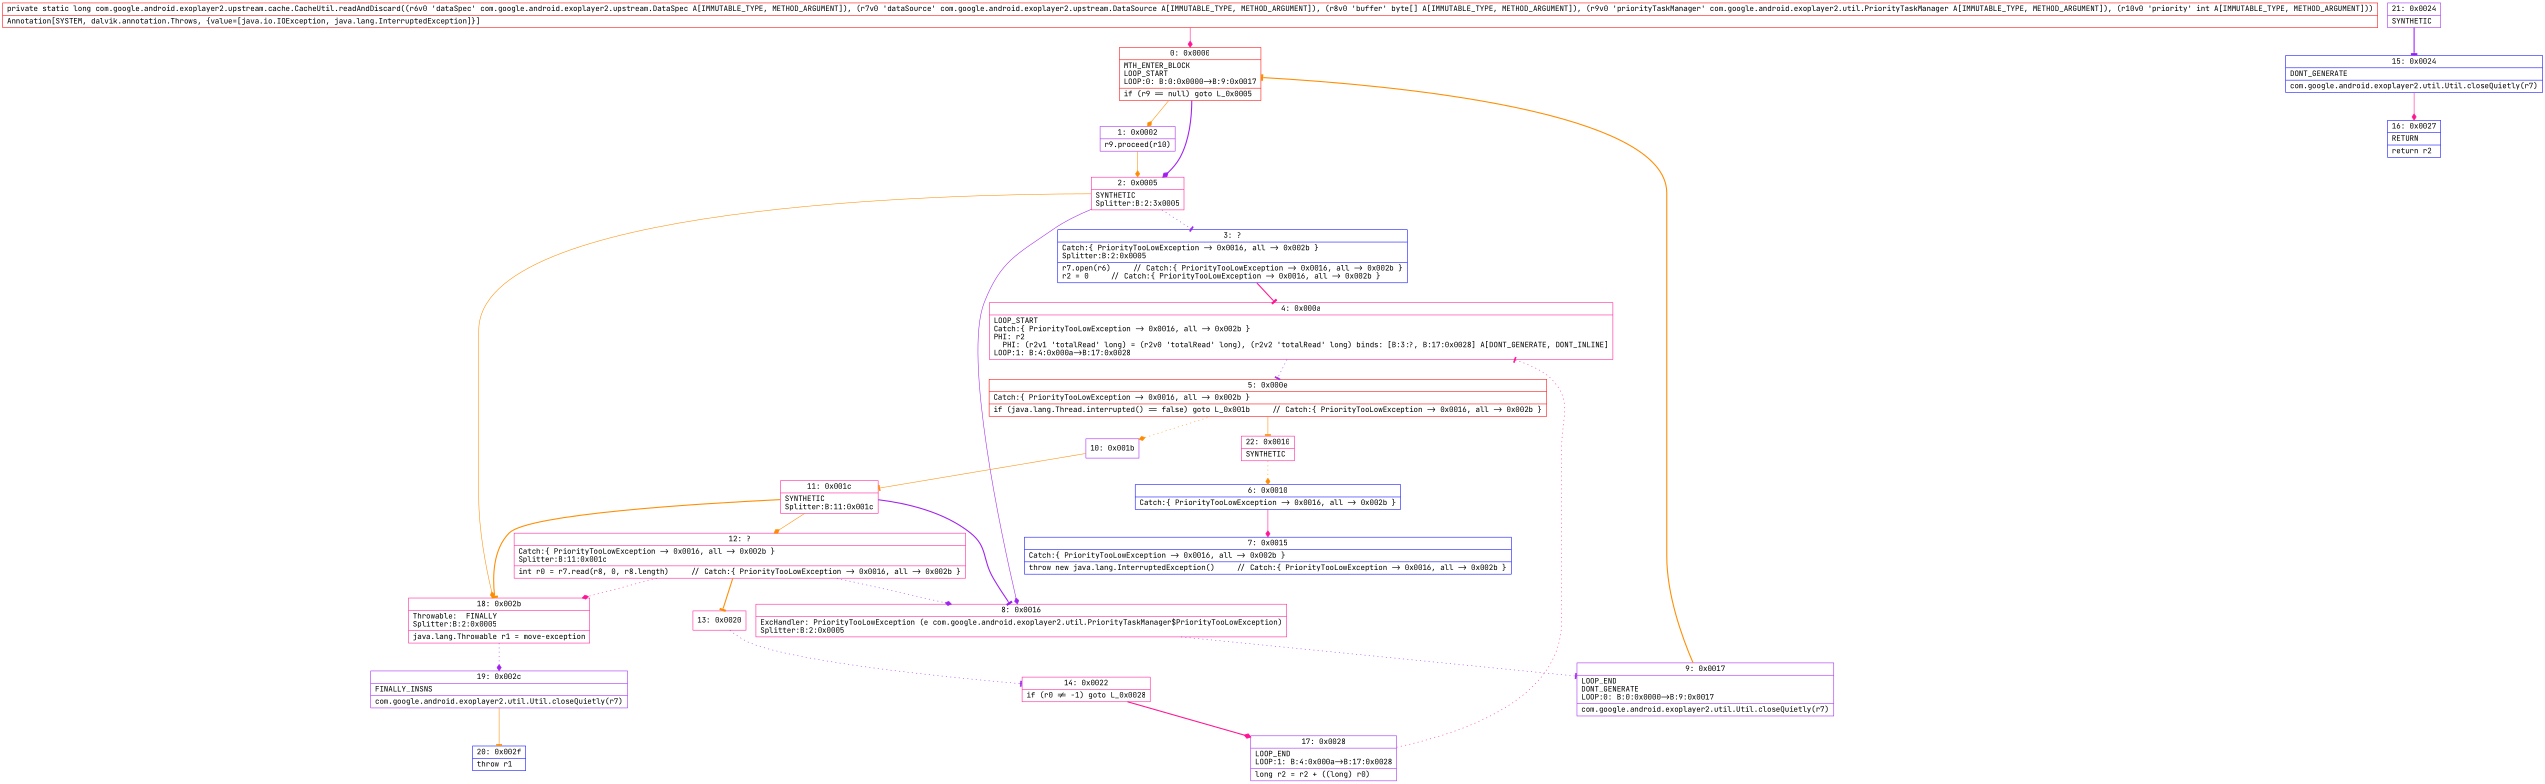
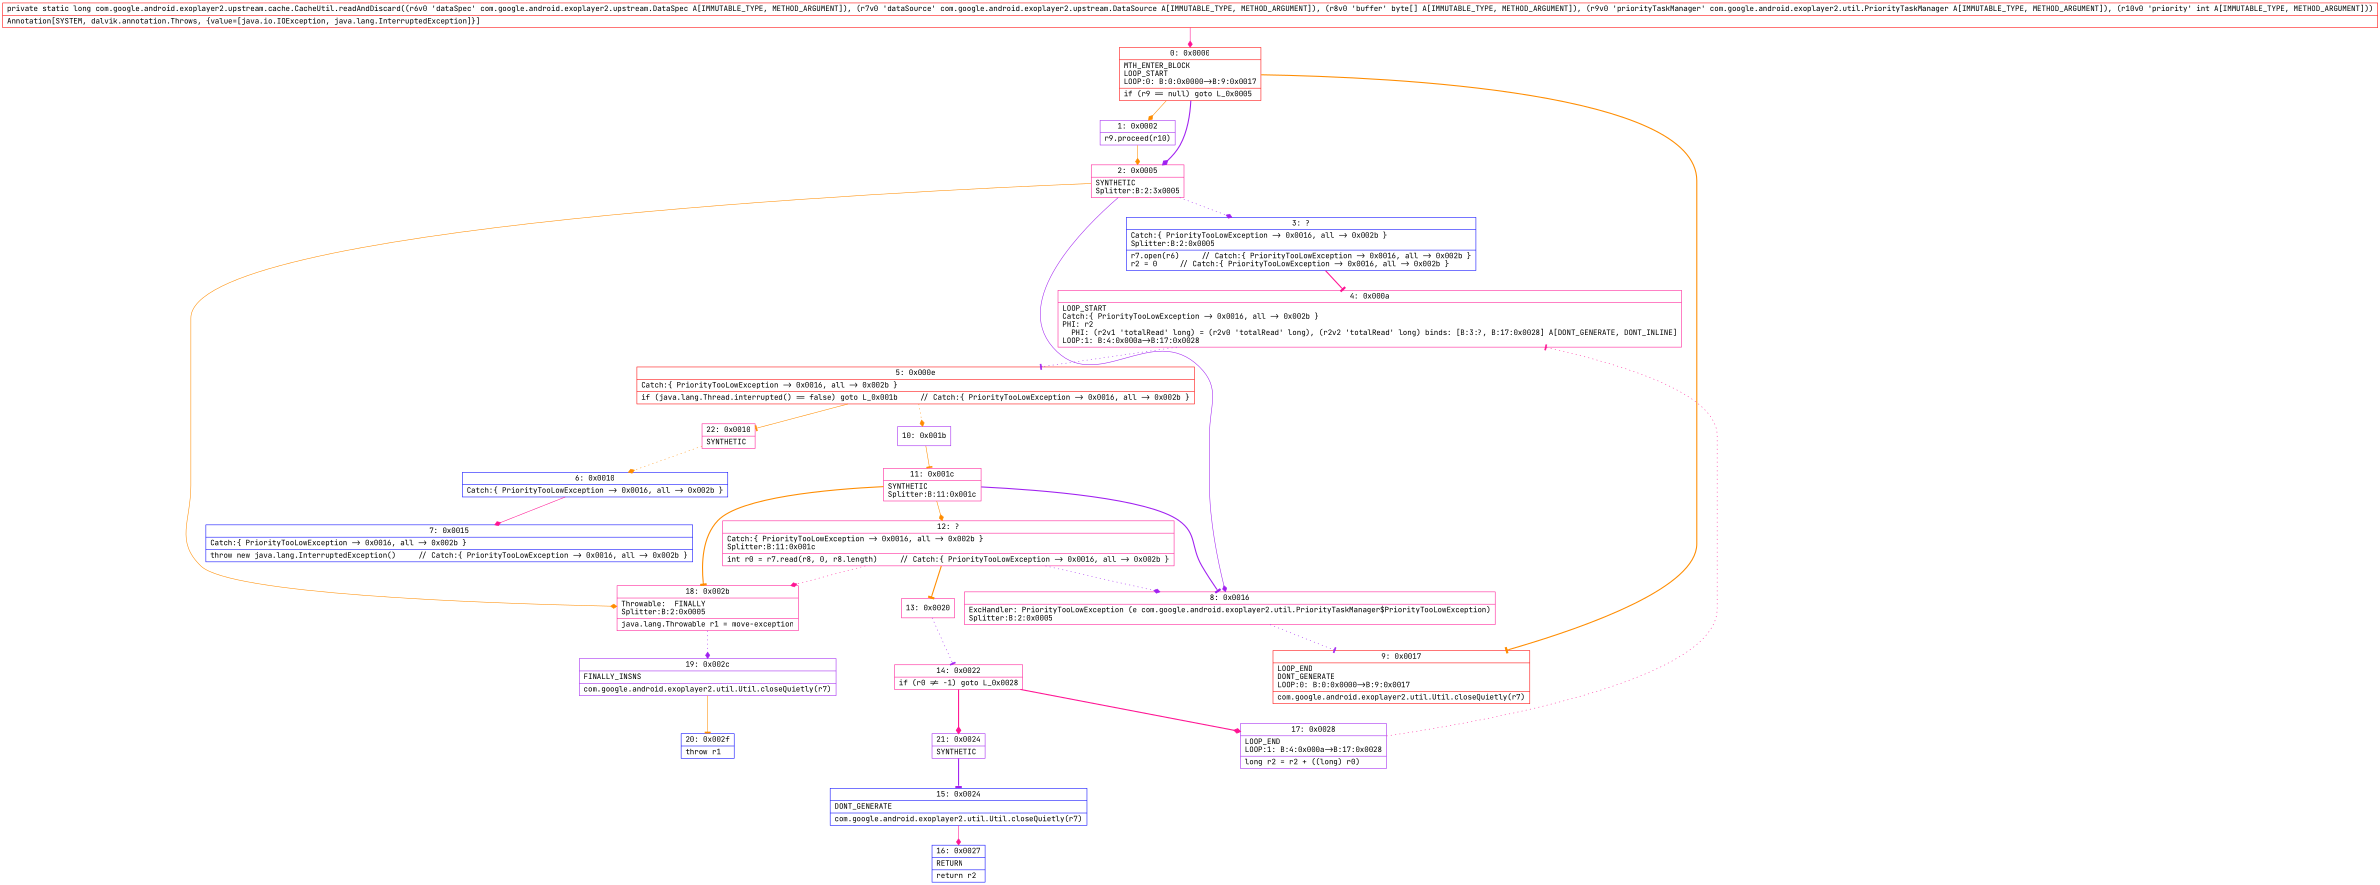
edge "9: 0x0017" -> "0: 0x0000": reversed
edge "2: 0x0005" -> "3: ?": arrowhead tee -> diamond
node "9: 0x0017": color purple -> red
edge "14: 0x0022" -> "21: 0x0024": added
